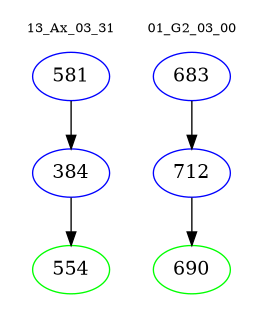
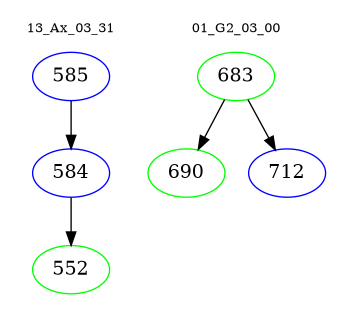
node "581": label "581" -> "585"
node "683": color blue -> green
node "384": label "384" -> "584"
edge "712" -> "690": now "683" -> "690"
node "554": label "554" -> "552"
